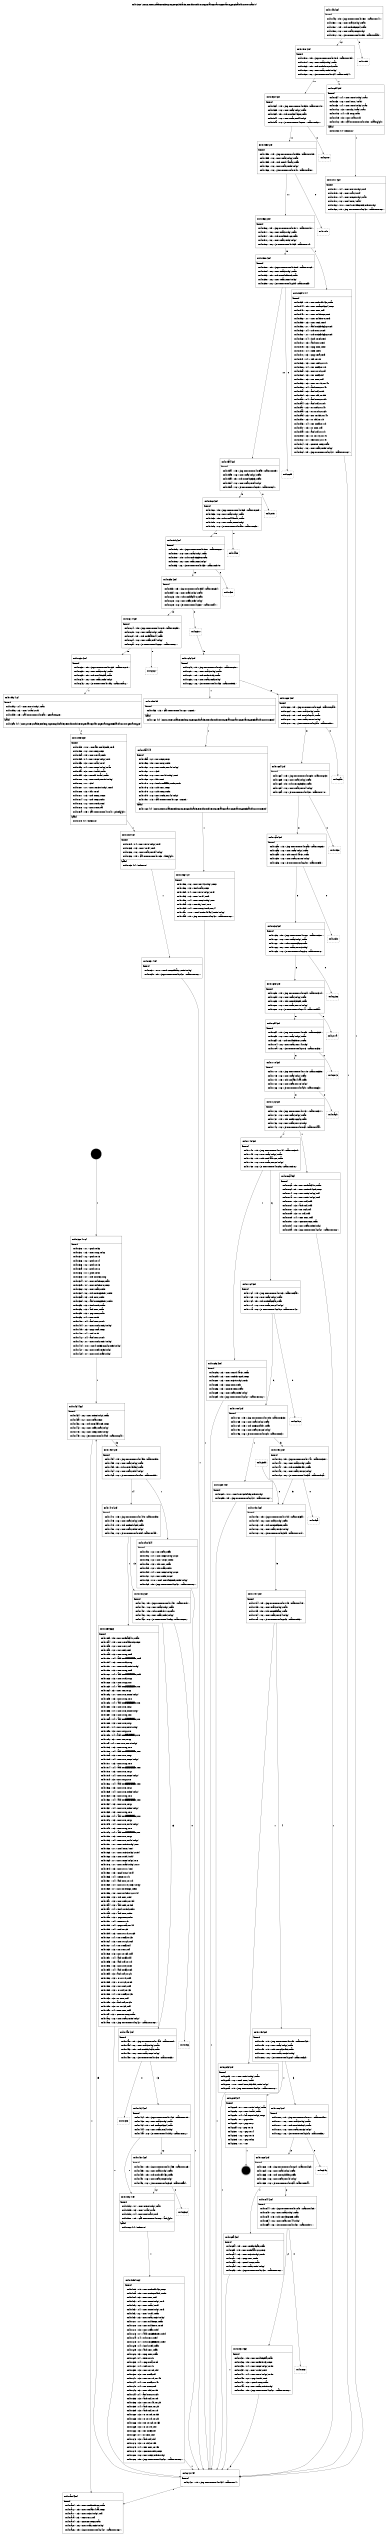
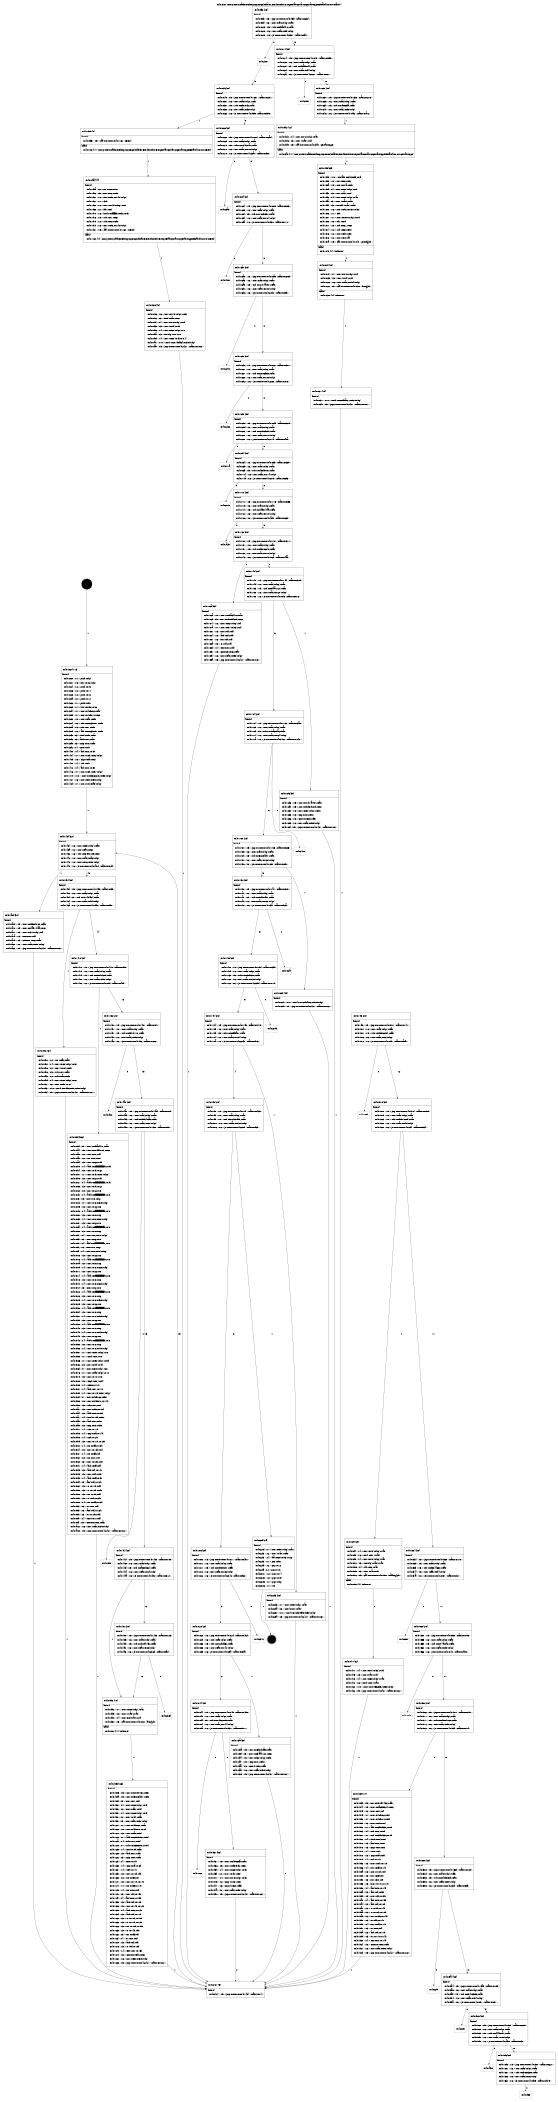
edge "0x4015dc [28]" -> "0x4015f8 [28]": removed, label "10"
edge "0x4023dd" -> "0x4017b8 [28]": reversed
edge "0x402427 [5]" -> "0x401a0d [30]": reversed
